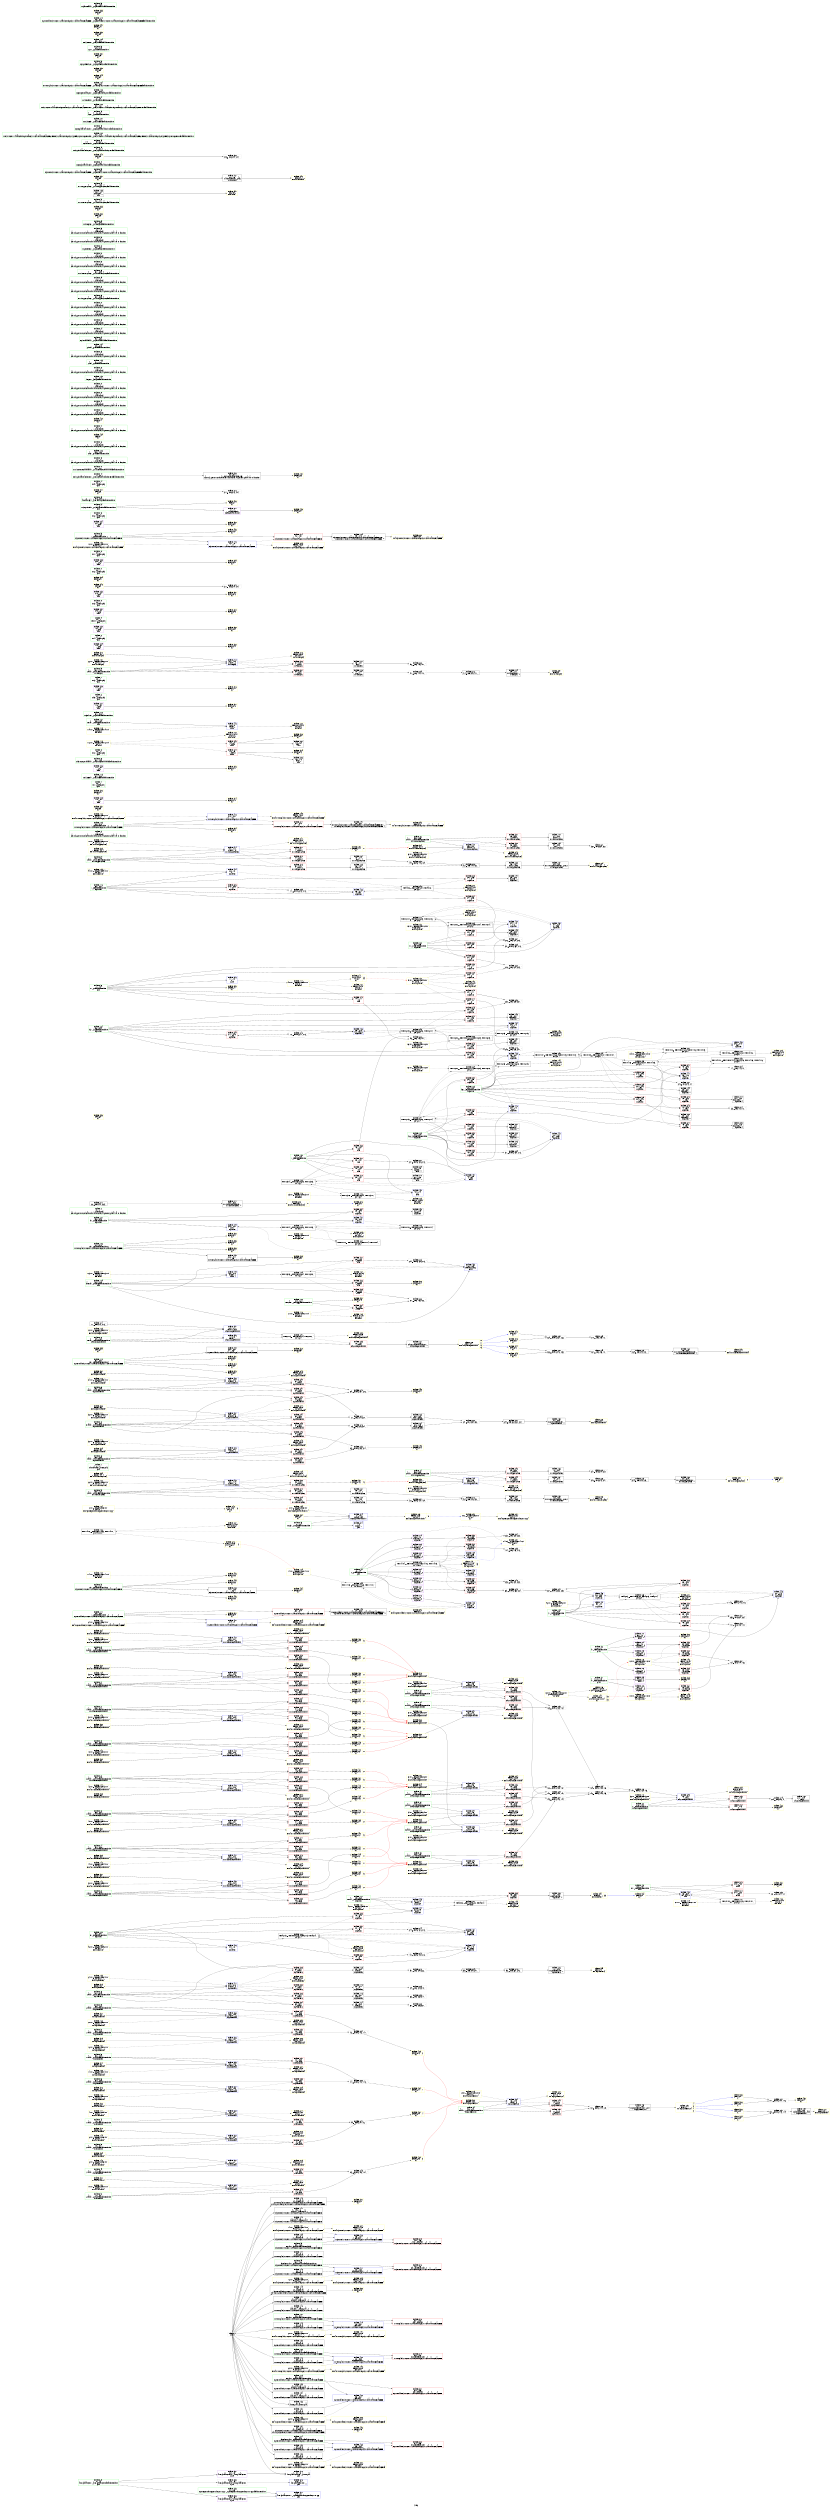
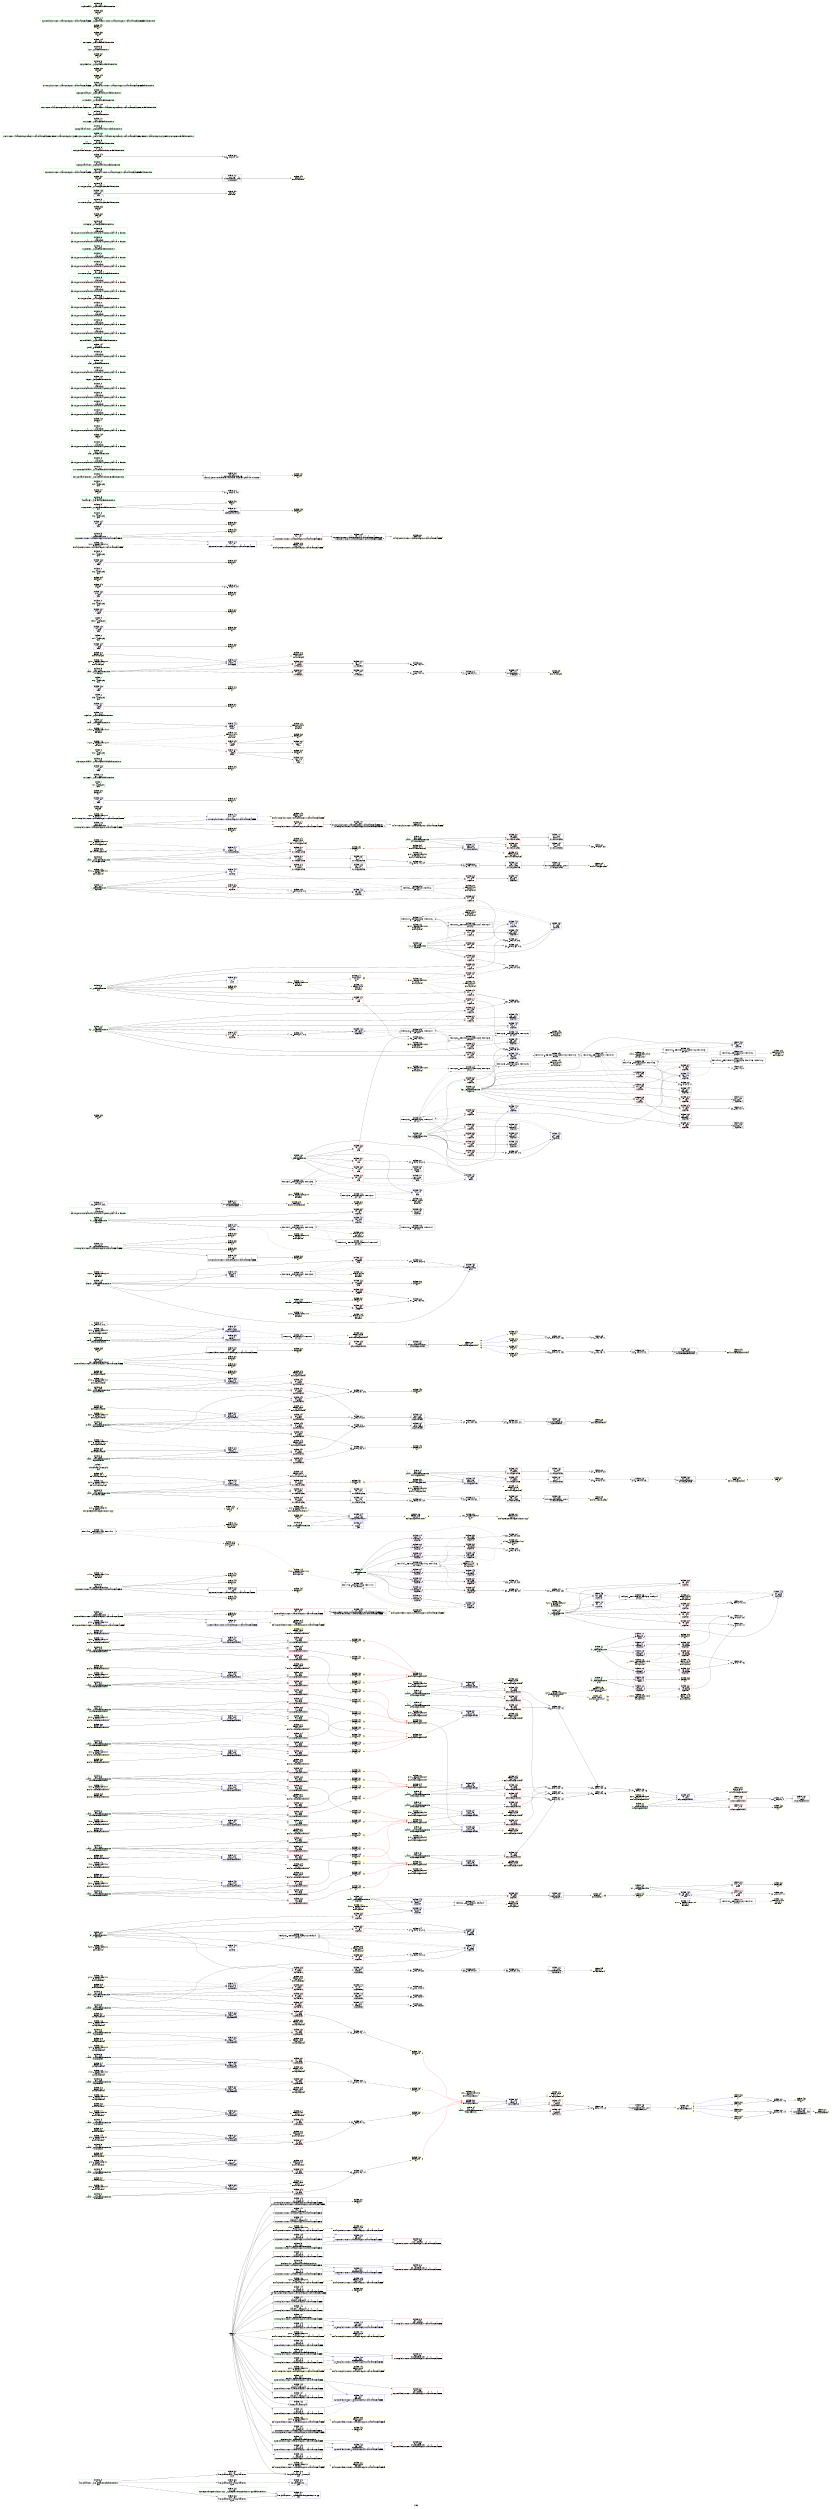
node "NodeID: 3": removed
